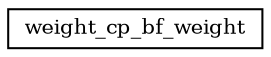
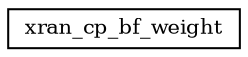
node "weight_cp_bf_weight": label "weight_cp_bf_weight" -> "xran_cp_bf_weight"
